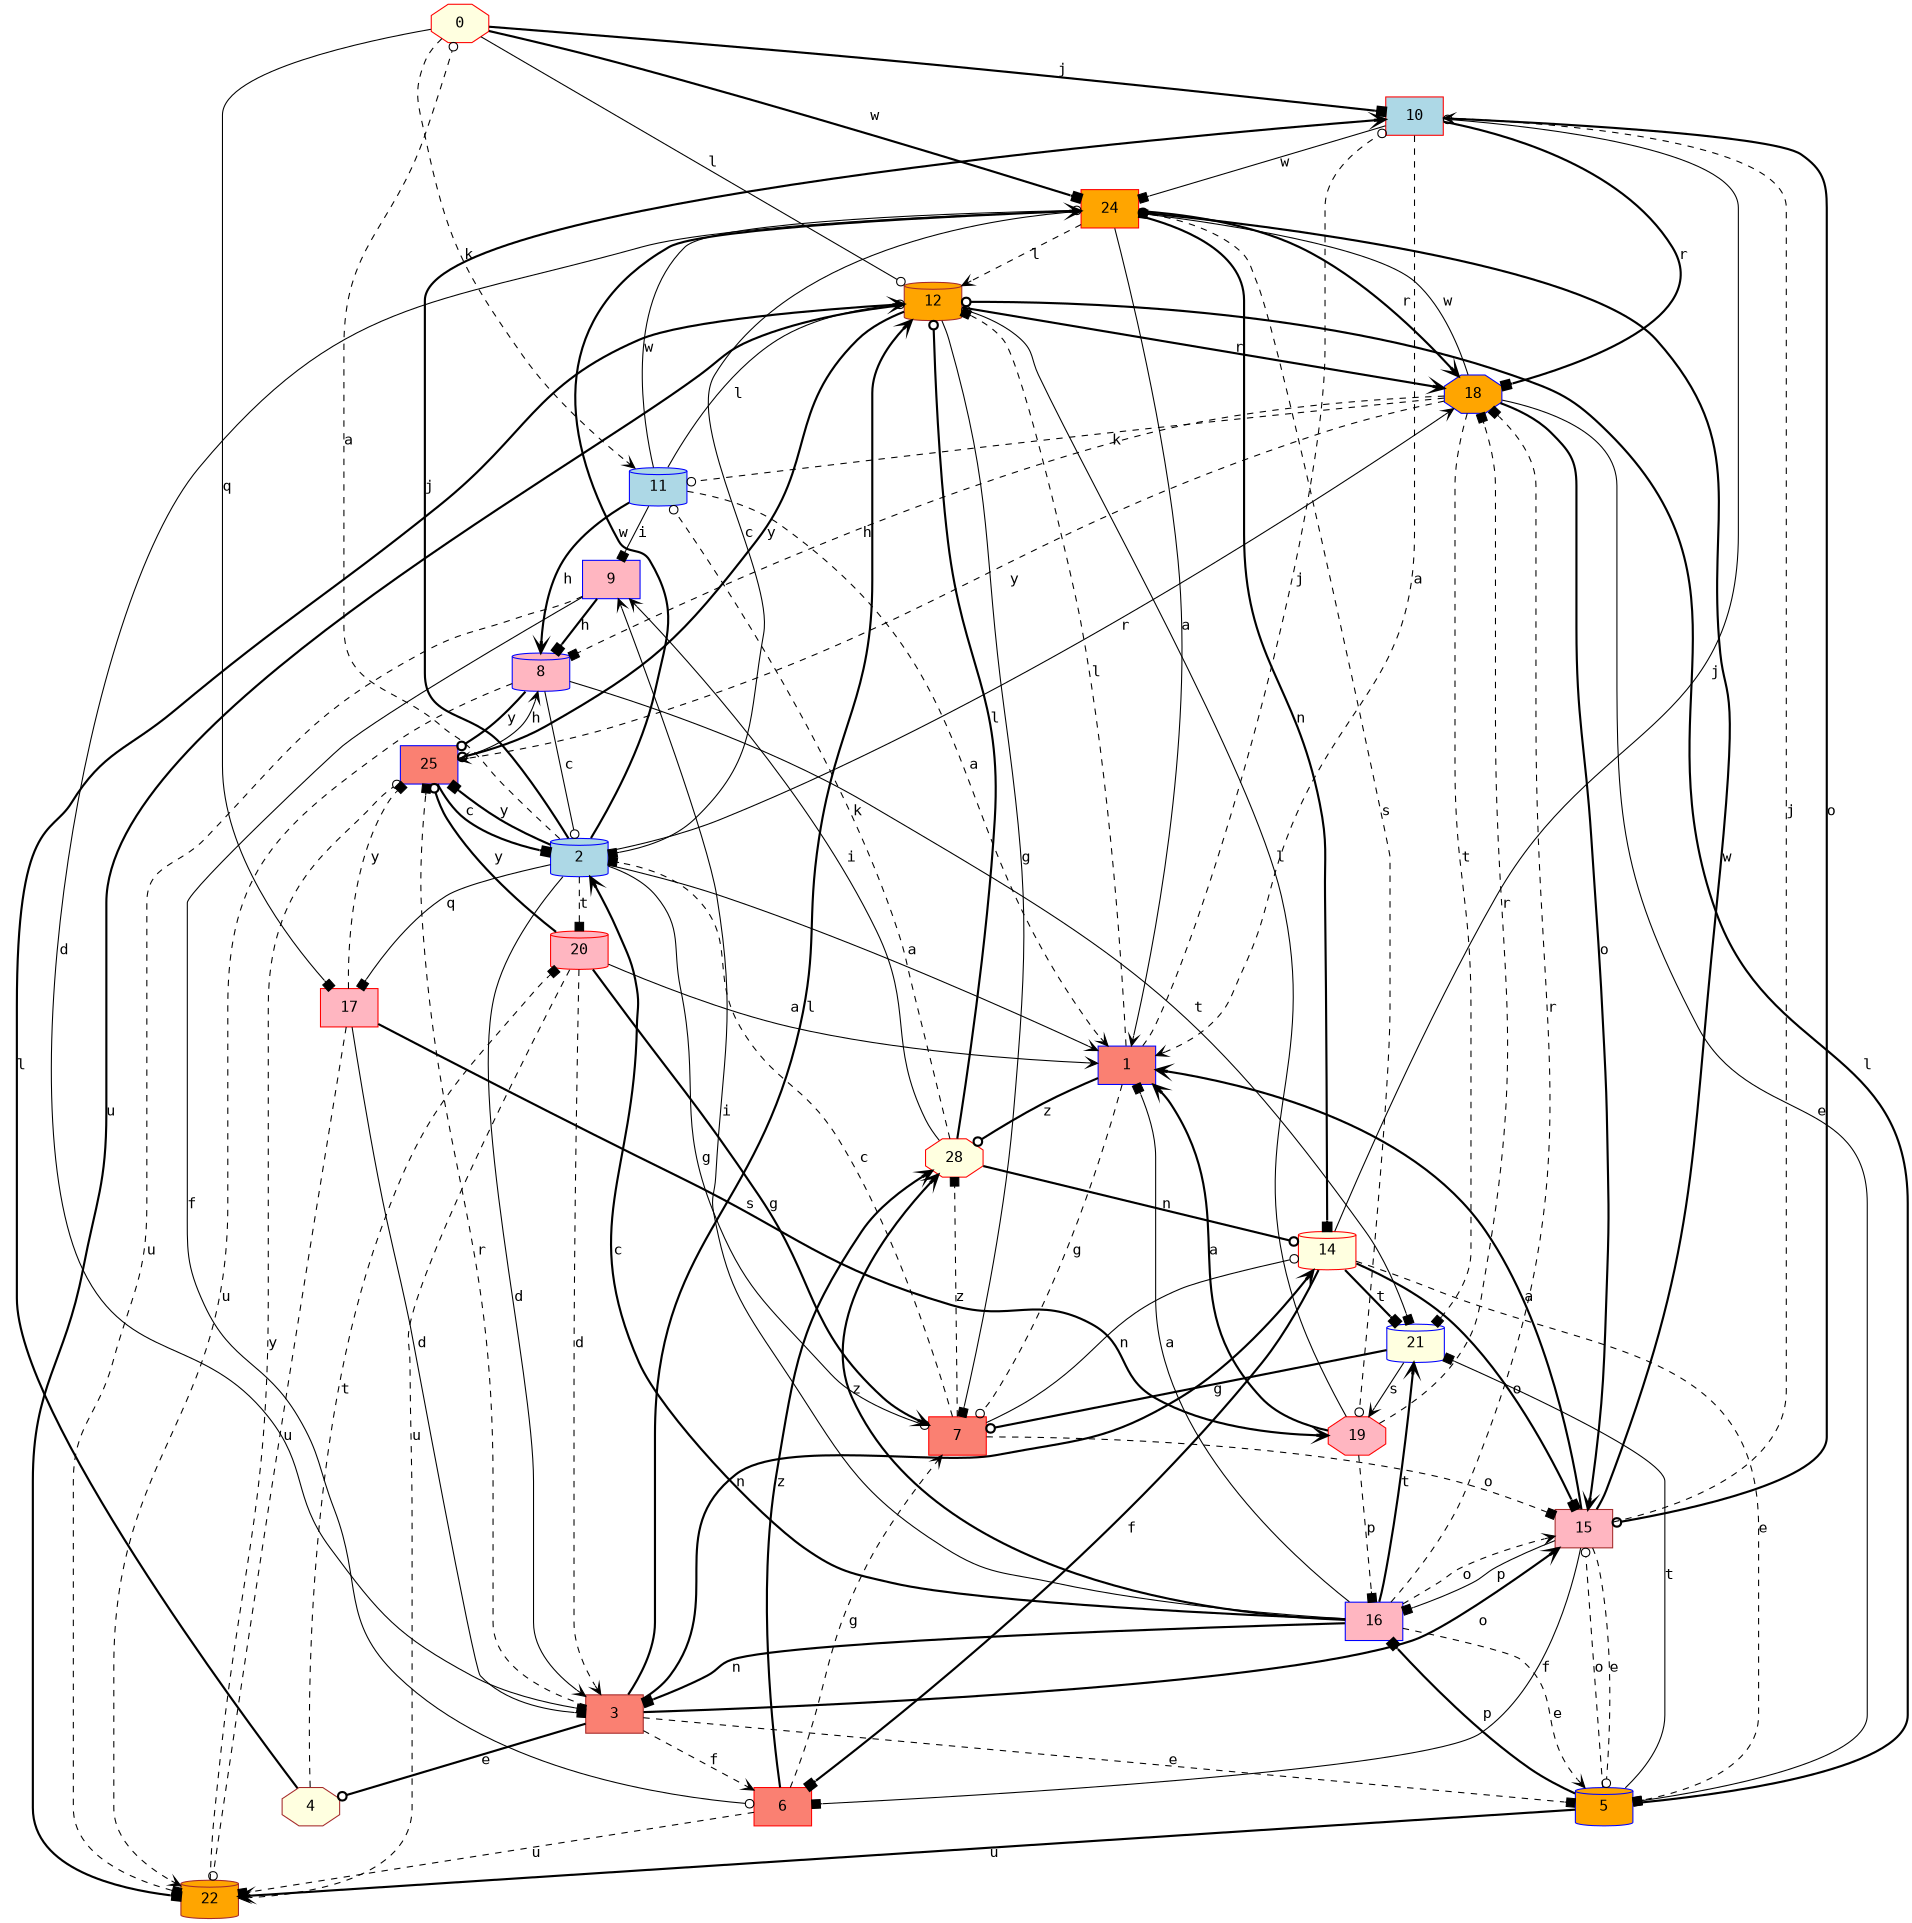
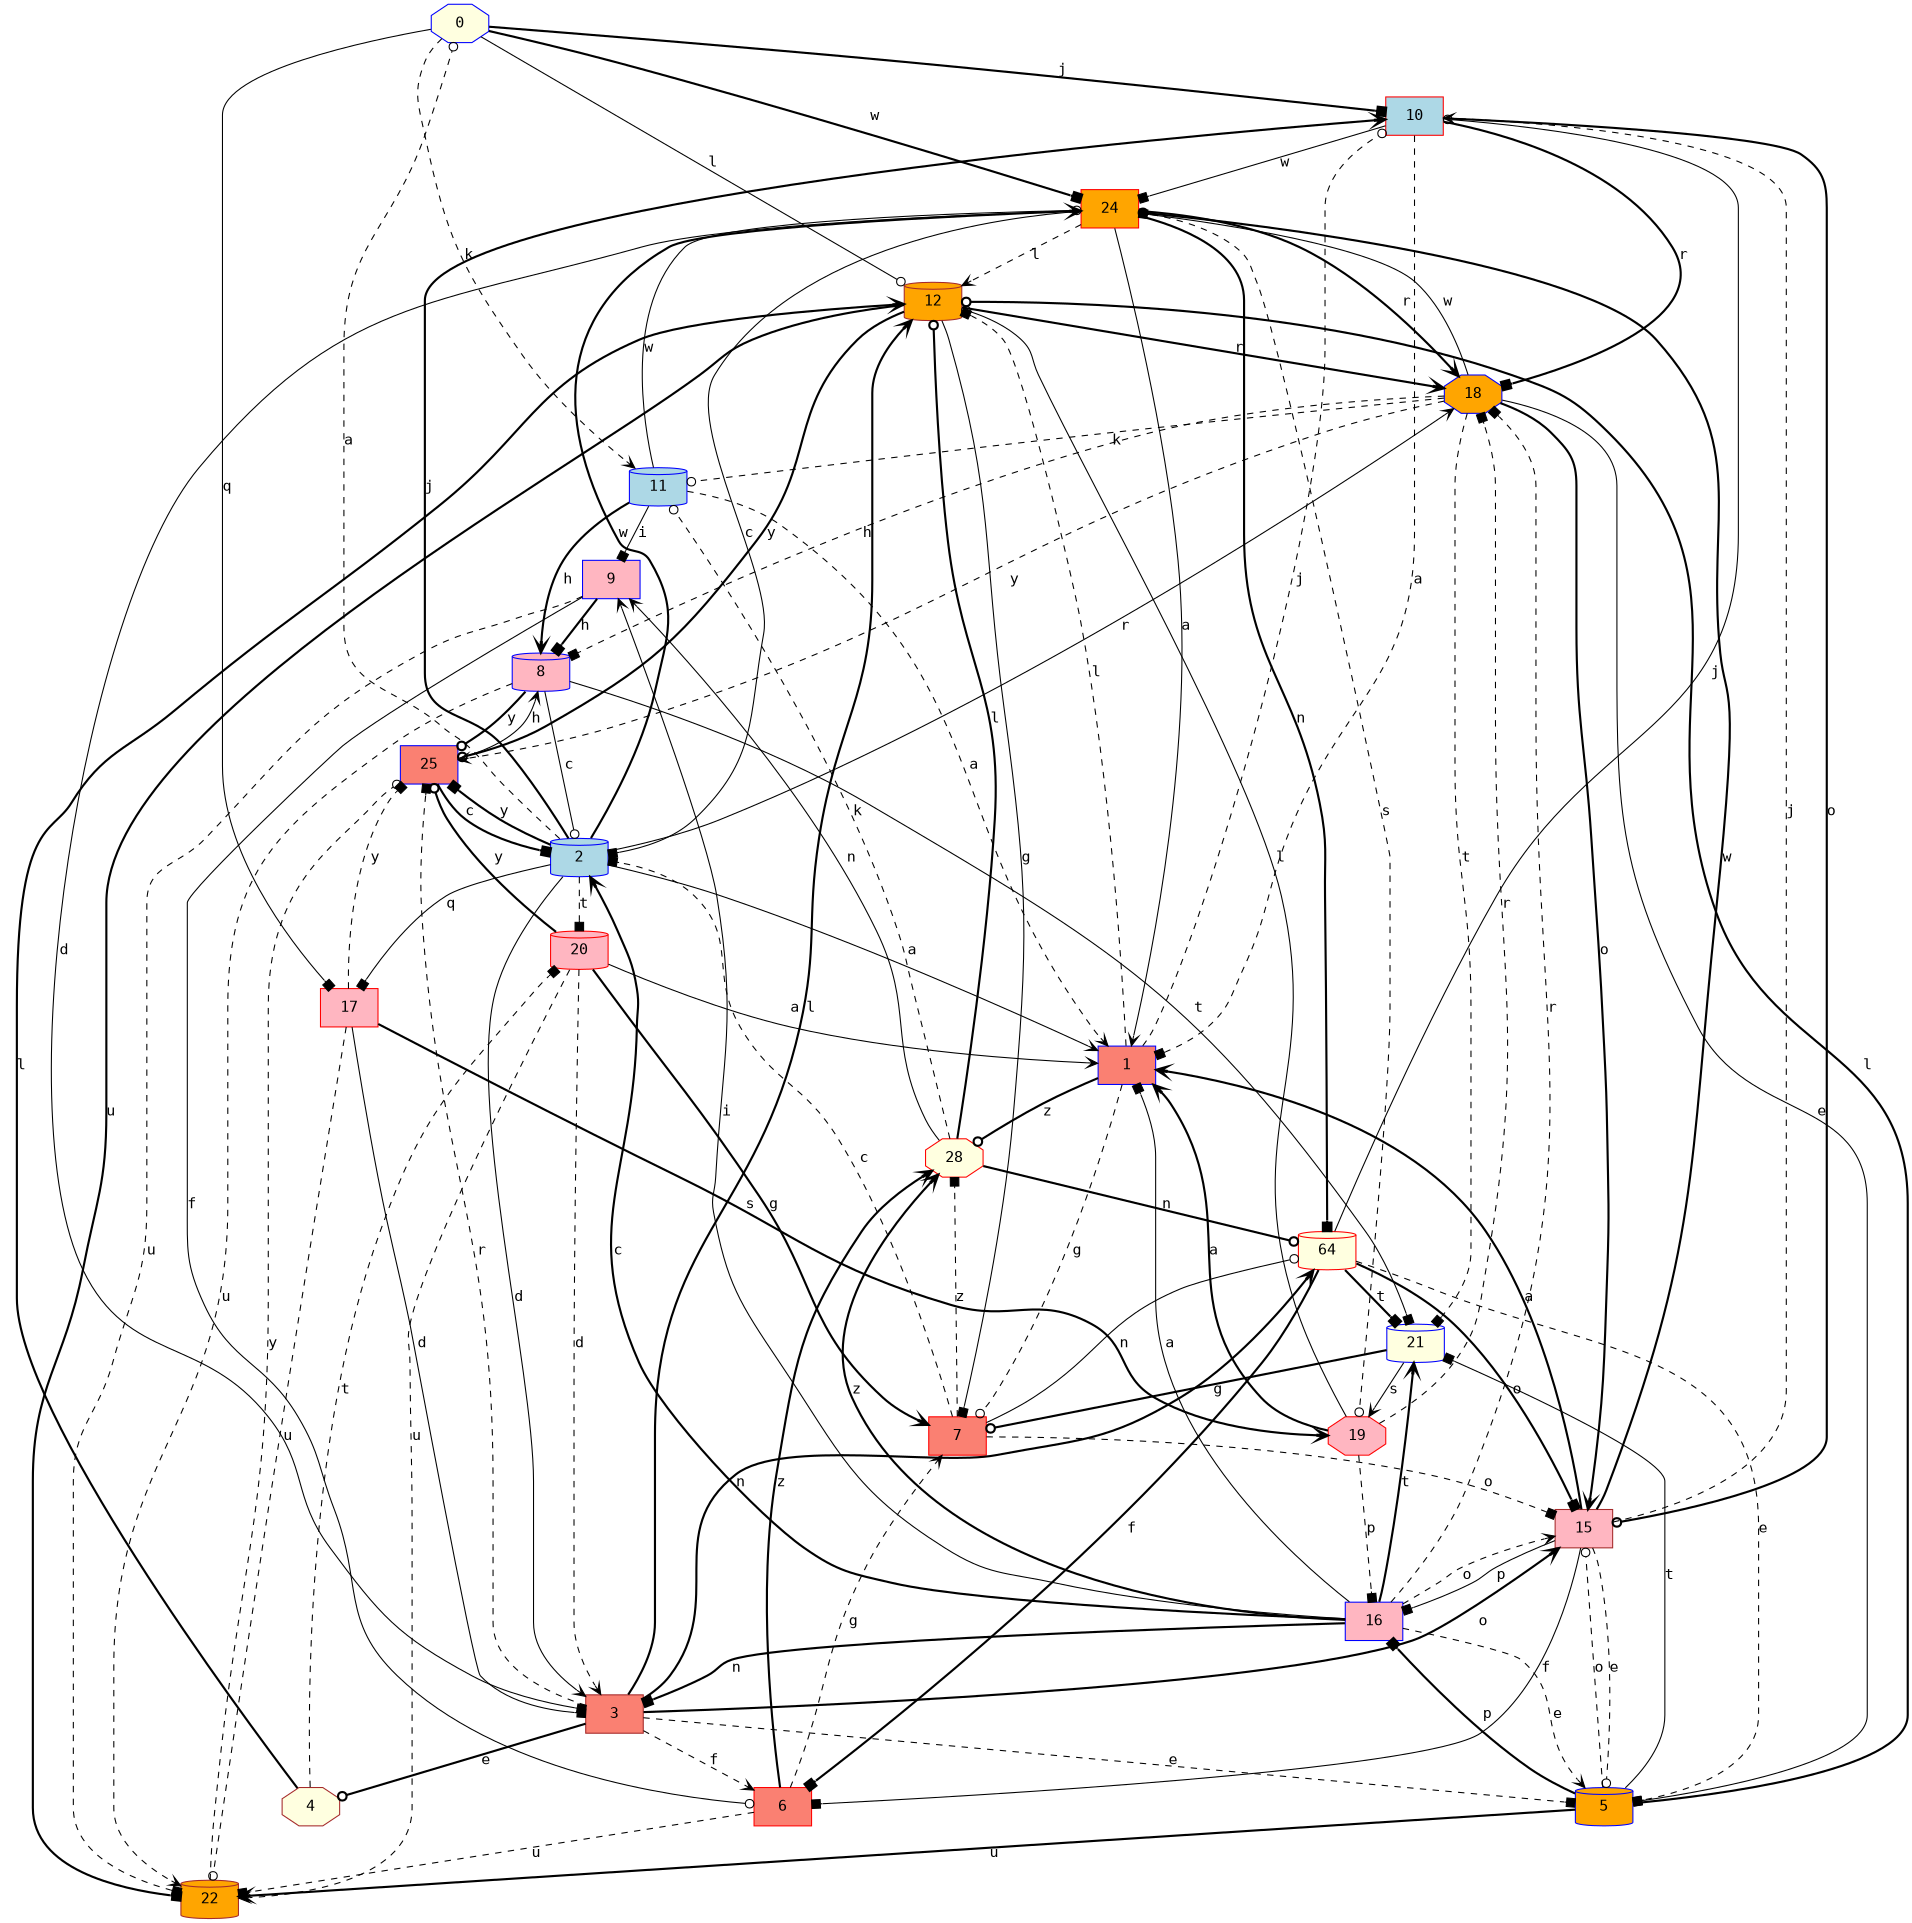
node "0": color red -> blue
edge "11" -> "12": removed, label "l"
edge "10" -> "1": arrowhead vee -> box
edge "28" -> "9": label "i" -> "n"
edge "2" -> "7": removed, label "g"
node "14": label "14" -> "64"
